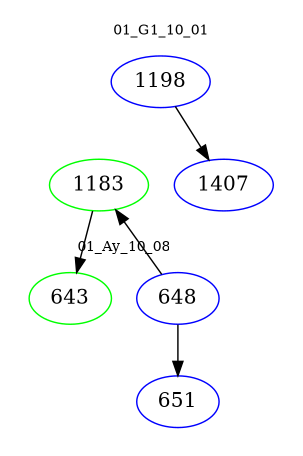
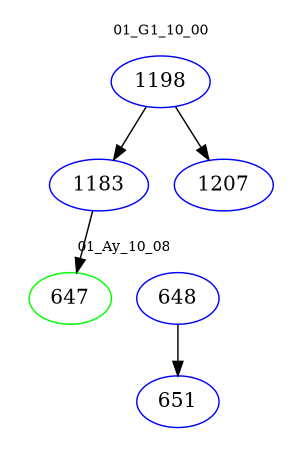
cluster "01_G1_10_01": label "01_G1_10_01" -> "01_G1_10_00"
node "1183": color green -> blue
node "1407": label "1407" -> "1207"
edge "648" -> "1183": now "1198" -> "1183"
node "643": label "643" -> "647"
